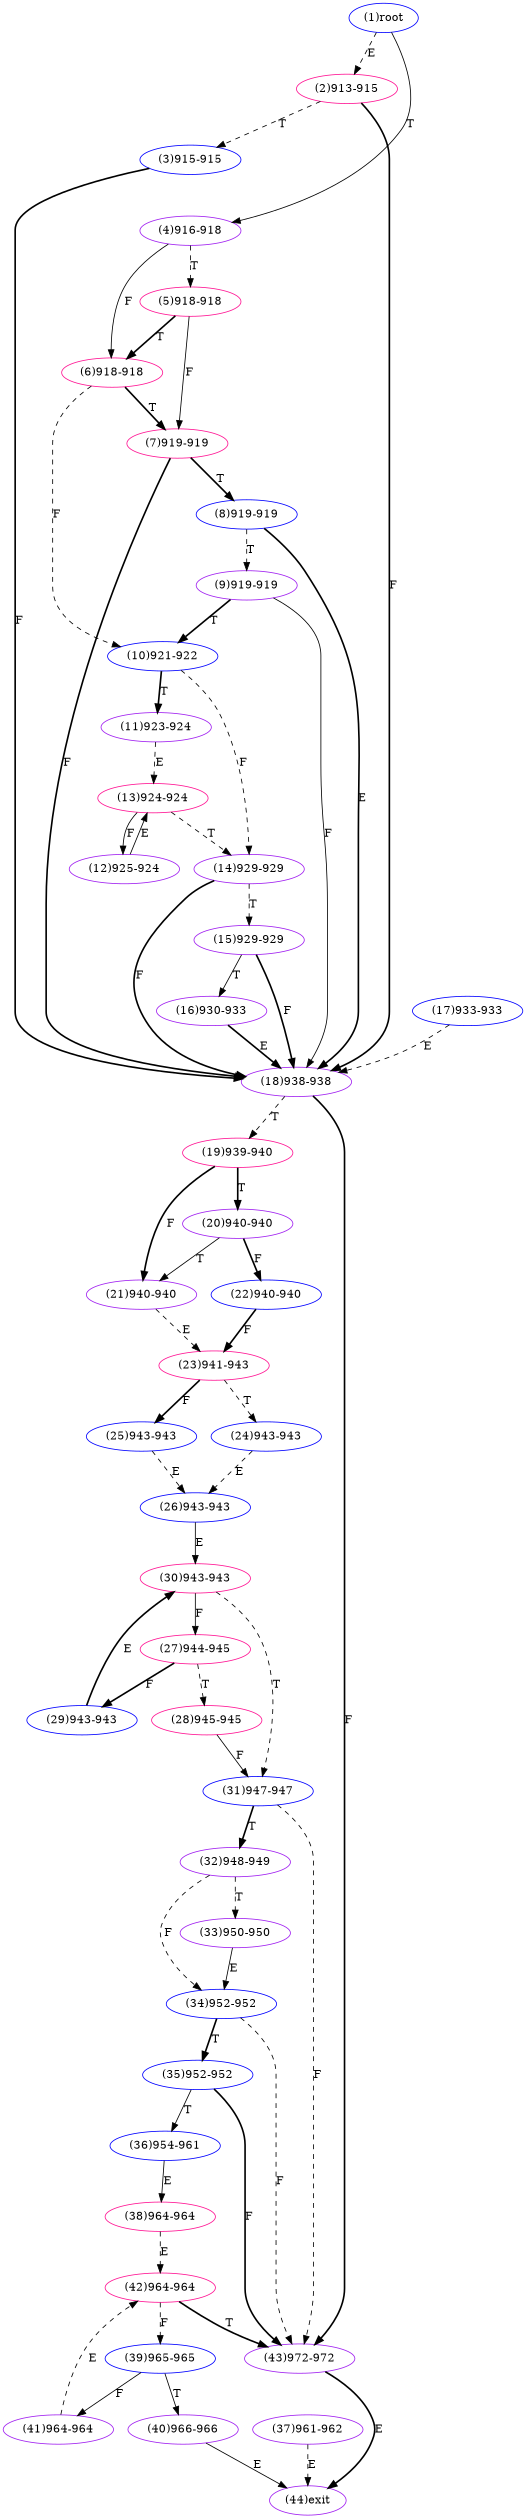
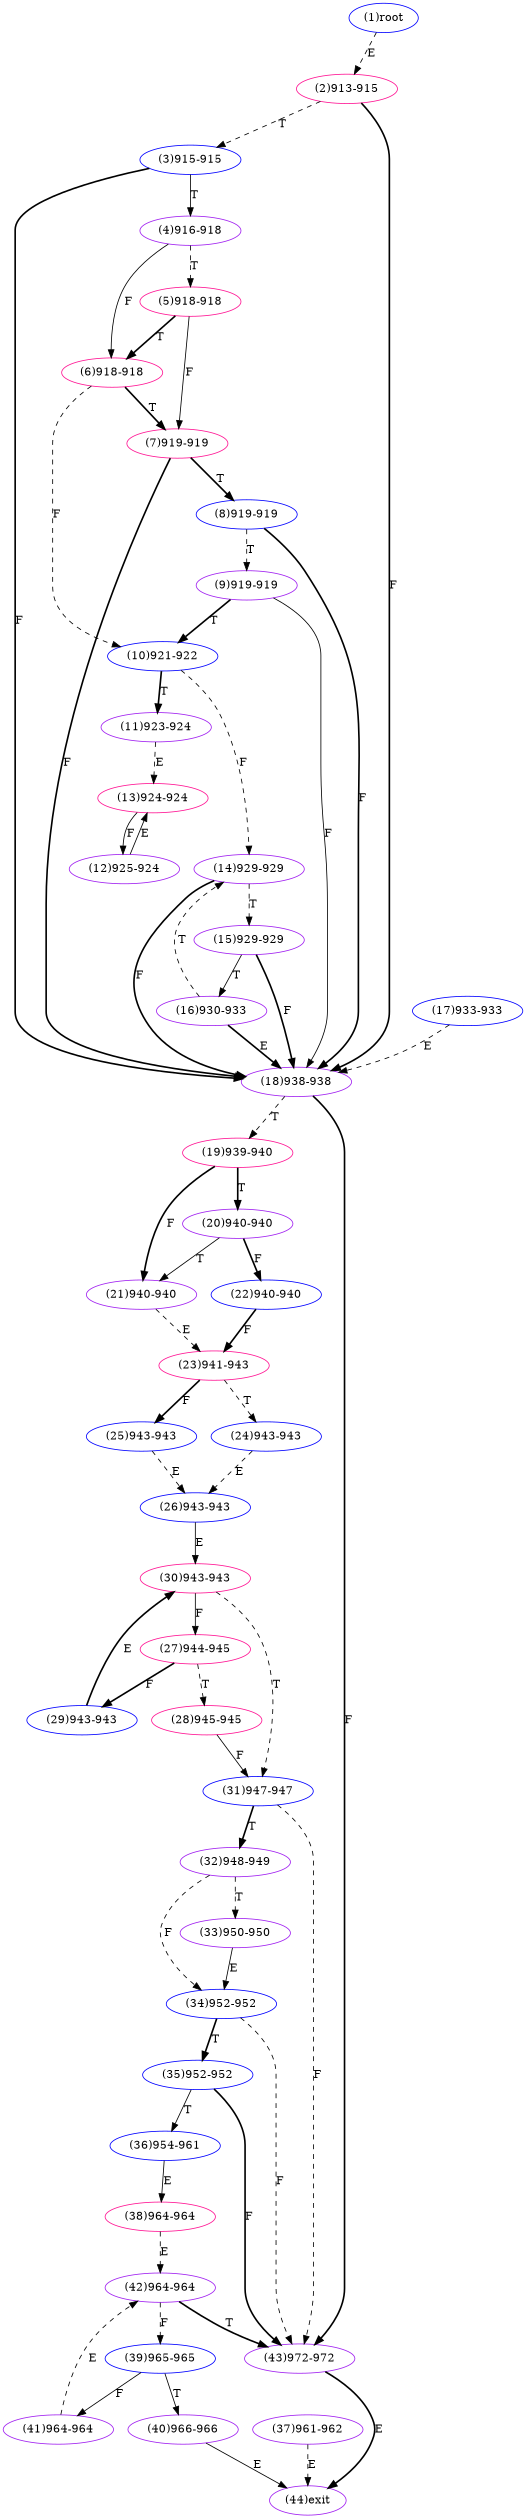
edge "(1)root" -> "(4)916-918": now "(3)915-915" -> "(4)916-918"
edge "(8)919-919" -> "(18)938-938": label "E" -> "F"
edge "(13)924-924" -> "(14)929-929": now "(16)930-933" -> "(14)929-929"
node "(42)964-964": color deeppink -> purple
